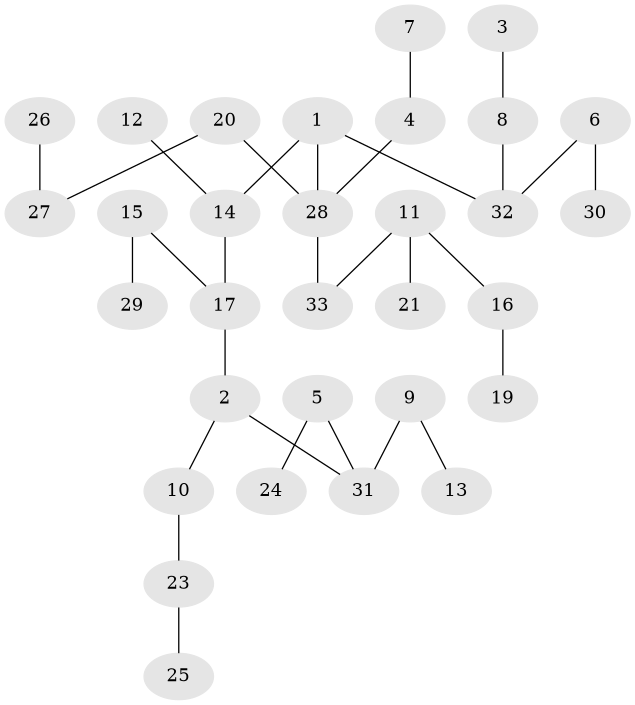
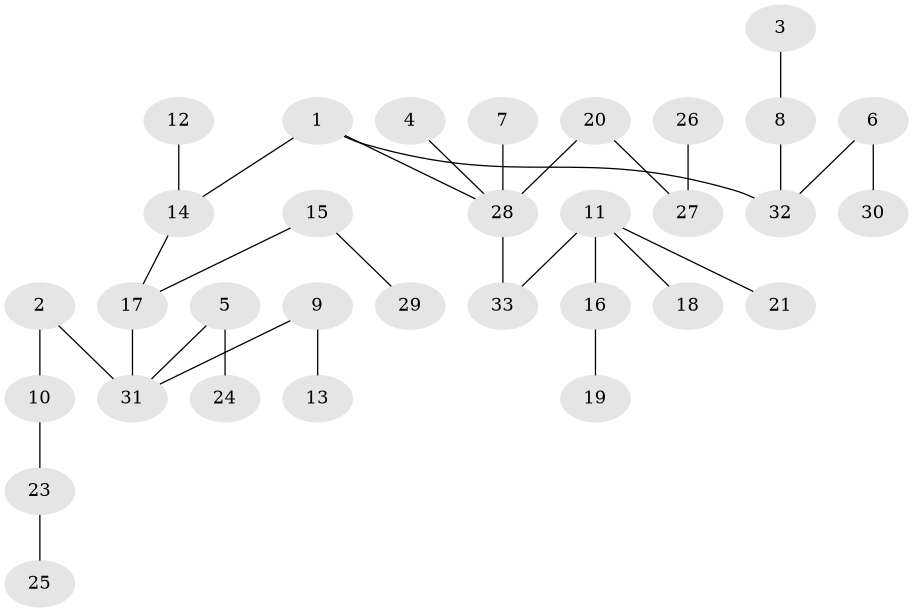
edge "7" -- "4": now "7" -- "28"
node "18": added
edge "17" -- "2": now "17" -- "31"
